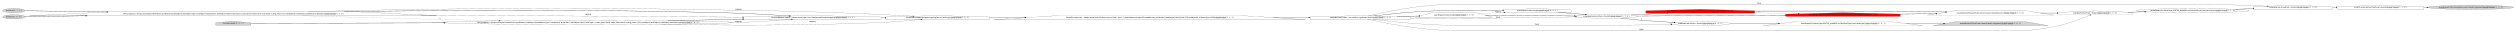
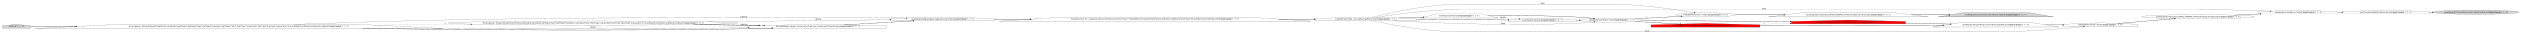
node "testStore['0', '1', '0']": shape ellipse -> house
node "testStore['1', '0', '0']": removed
node "testNotIndexed['0', '0', '1']": removed
